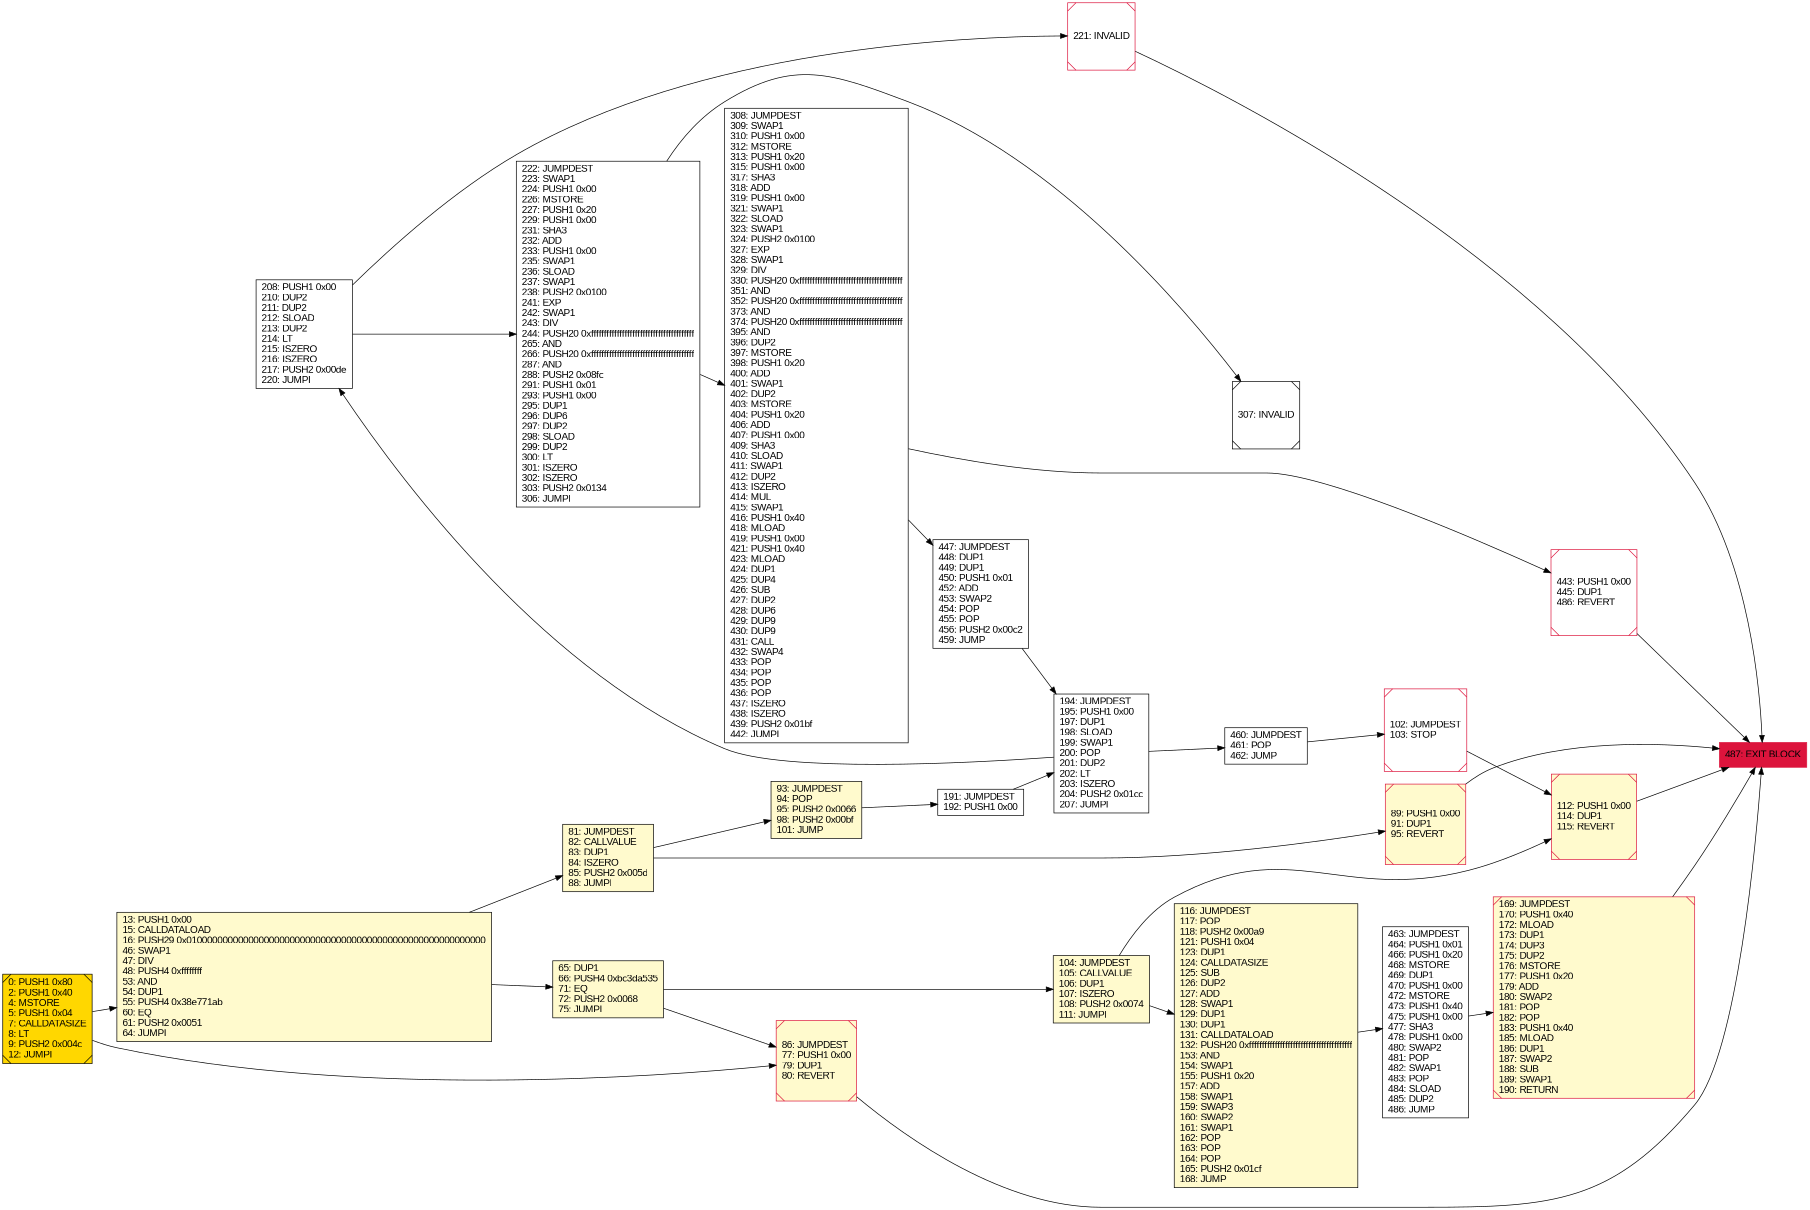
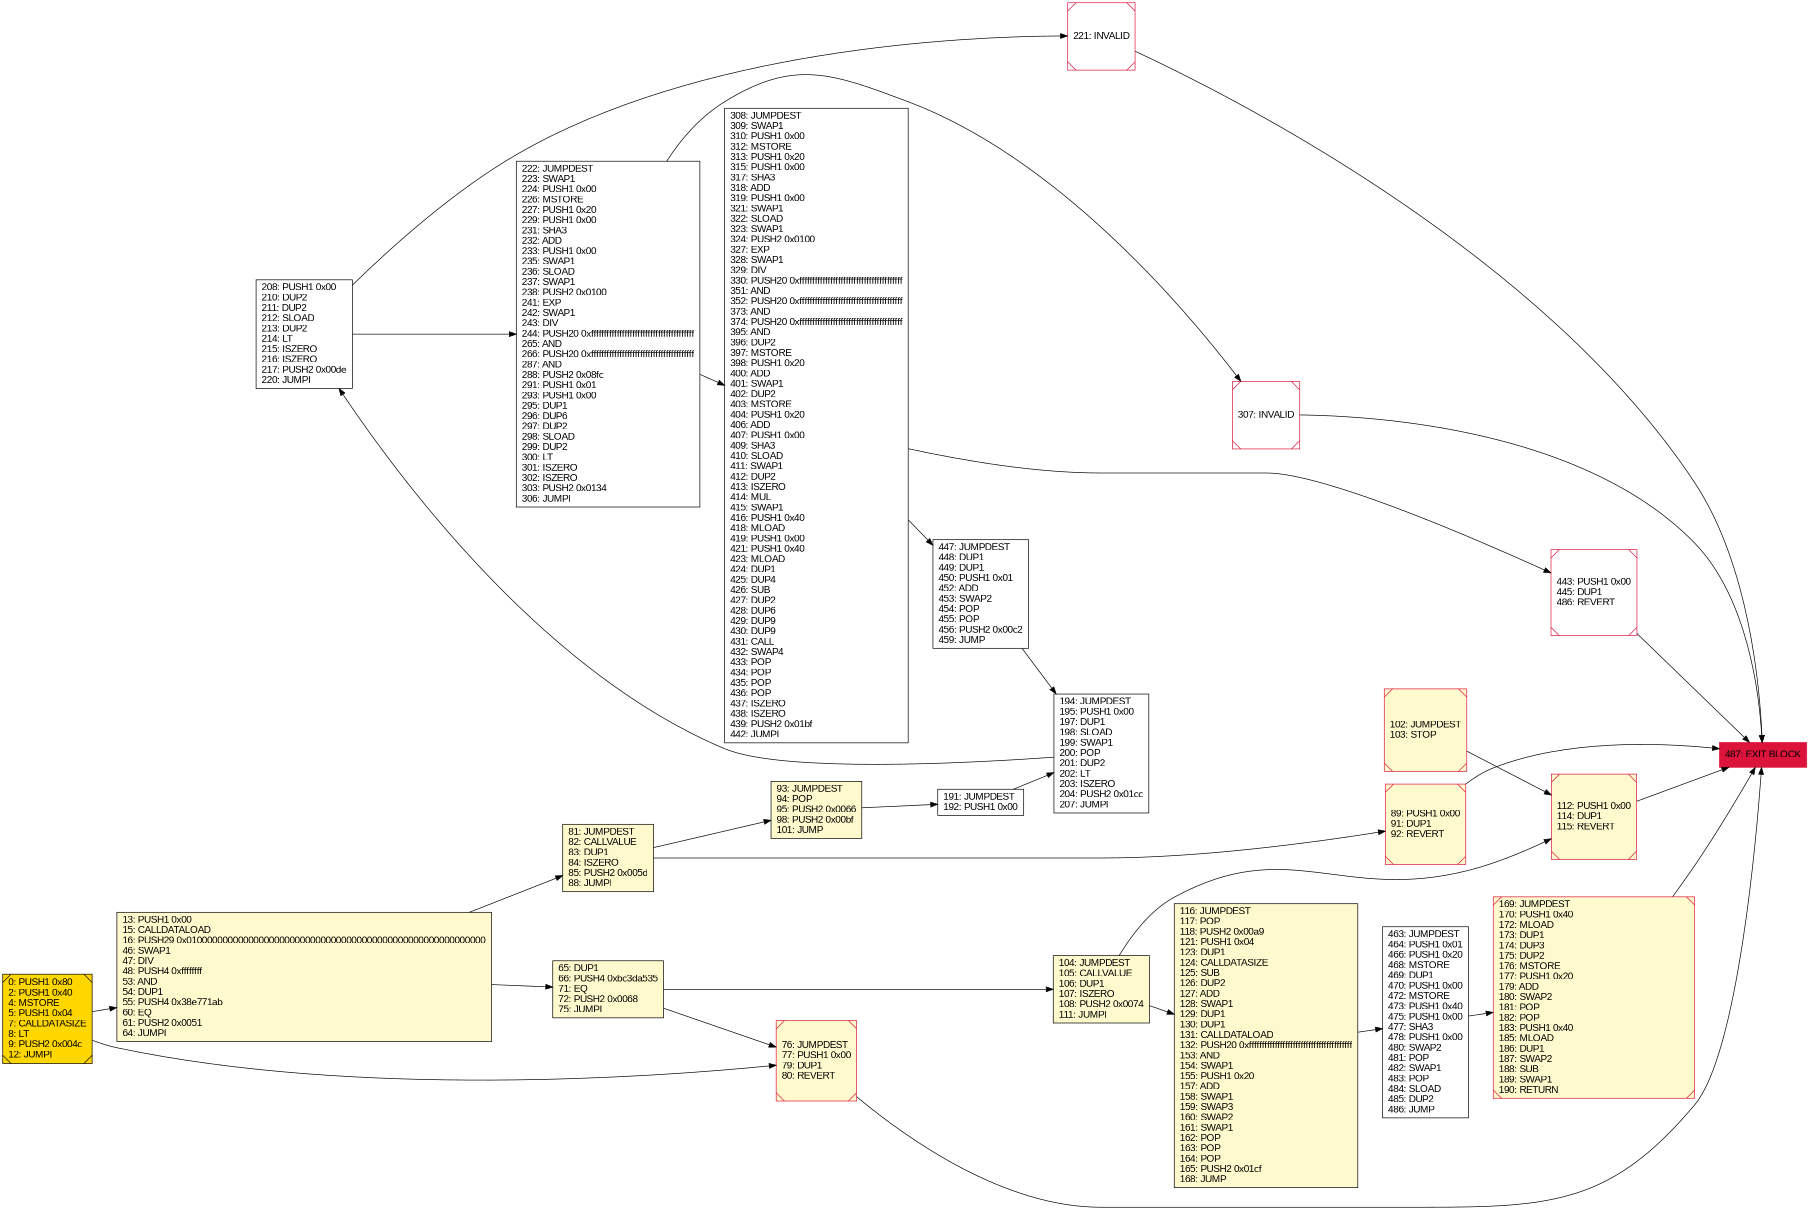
node "307: INVALID": color black -> crimson
edge "307: INVALID" -> "487: EXIT BLOCK": added
node "102: JUMPDEST 103: STOP": fillcolor white -> lemonchiffon
node "460: JUMPDEST 461: POP 462: JUMP": removed
node "89: PUSH1 0x00 91: DUP1 95: REVERT": label "89: PUSH1 0x00 91: DUP1 95: REVERT" -> "89: PUSH1 0x00 91: DUP1 92: REVERT"
node "86: JUMPDEST 77: PUSH1 0x00 79: DUP1 80: REVERT": label "86: JUMPDEST 77: PUSH1 0x00 79: DUP1 80: REVERT" -> "76: JUMPDEST 77: PUSH1 0x00 79: DUP1 80: REVERT"
